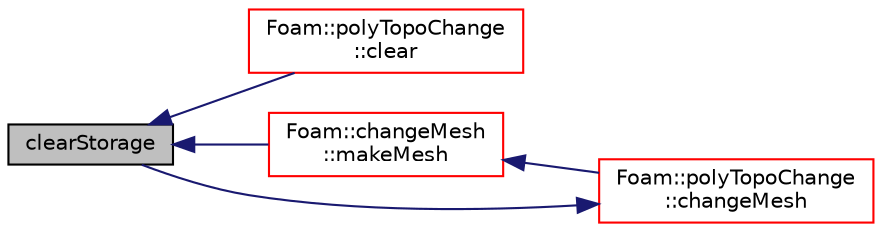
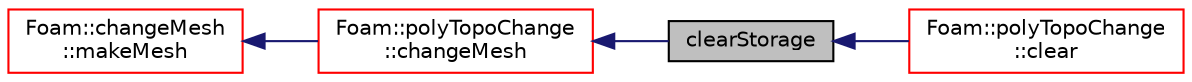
edge "Foam::changeMesh ::makeMesh" -> "clearStorage": removed
